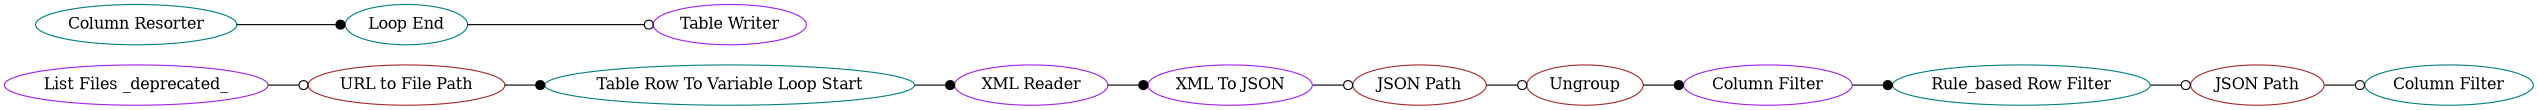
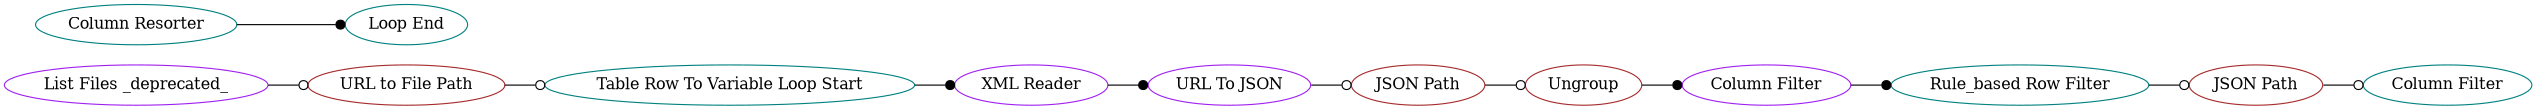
node "Table Writer": removed
edge "URL to File Path" -> "Table Row To Variable Loop Start": arrowhead dot -> odot
node "XML To JSON": label "XML To JSON" -> "URL To JSON"
